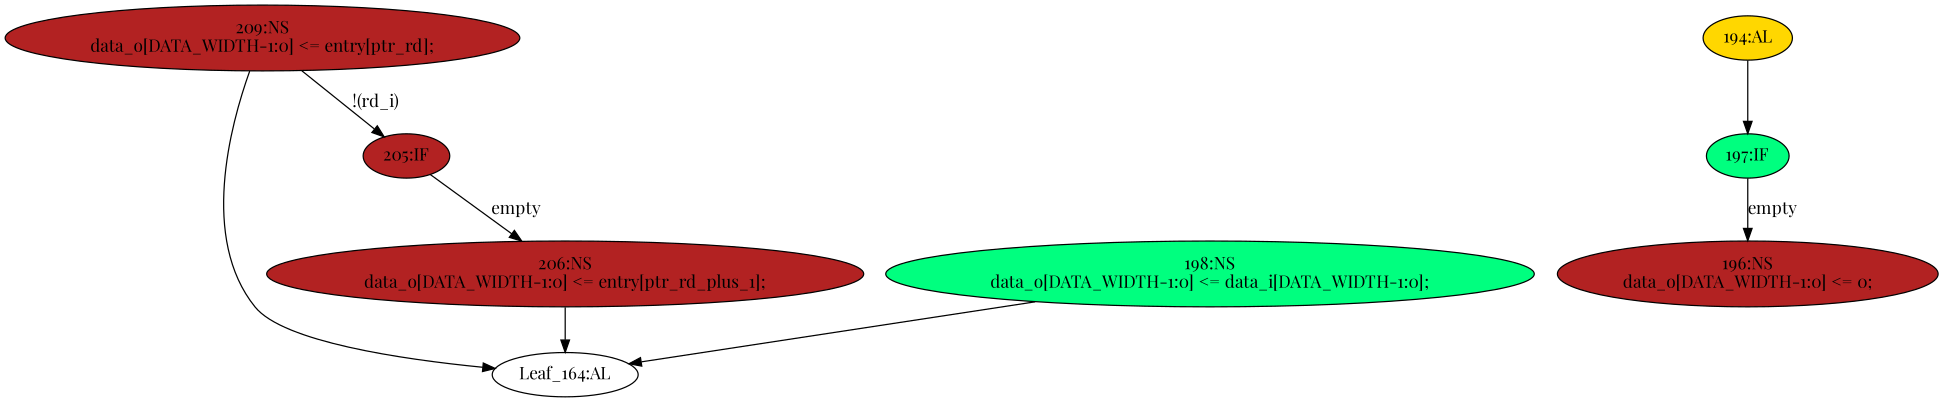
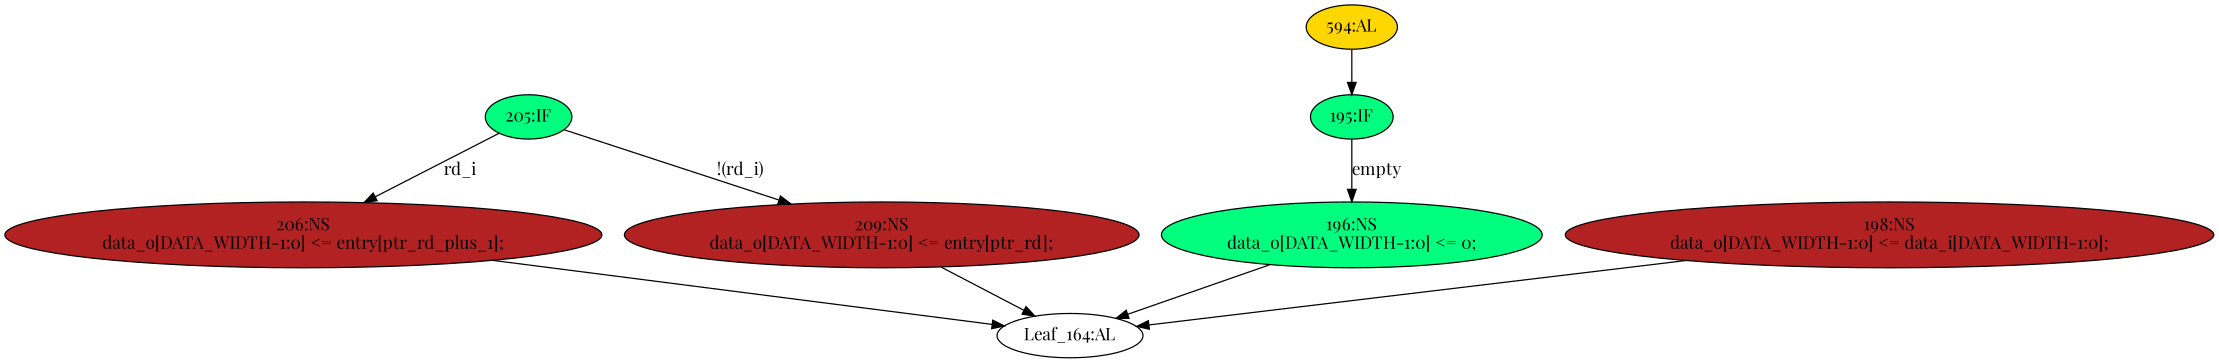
node "194:AL": label "194:AL" -> "594:AL"
edge "209:NS data_o[DATA_WIDTH-1:0] <= entry[ptr_rd];" -> "205:IF": reversed
node "205:IF": fillcolor firebrick -> springgreen
node "197:IF": label "197:IF" -> "195:IF"
edge "205:IF" -> "206:NS data_o[DATA_WIDTH-1:0] <= entry[ptr_rd_plus_1];": label "empty" -> "rd_i"
node "198:NS data_o[DATA_WIDTH-1:0] <= data_i[DATA_WIDTH-1:0];": fillcolor springgreen -> firebrick
node "196:NS data_o[DATA_WIDTH-1:0] <= 0;": fillcolor firebrick -> springgreen
edge "196:NS data_o[DATA_WIDTH-1:0] <= 0;" -> "Leaf_164:AL": added
